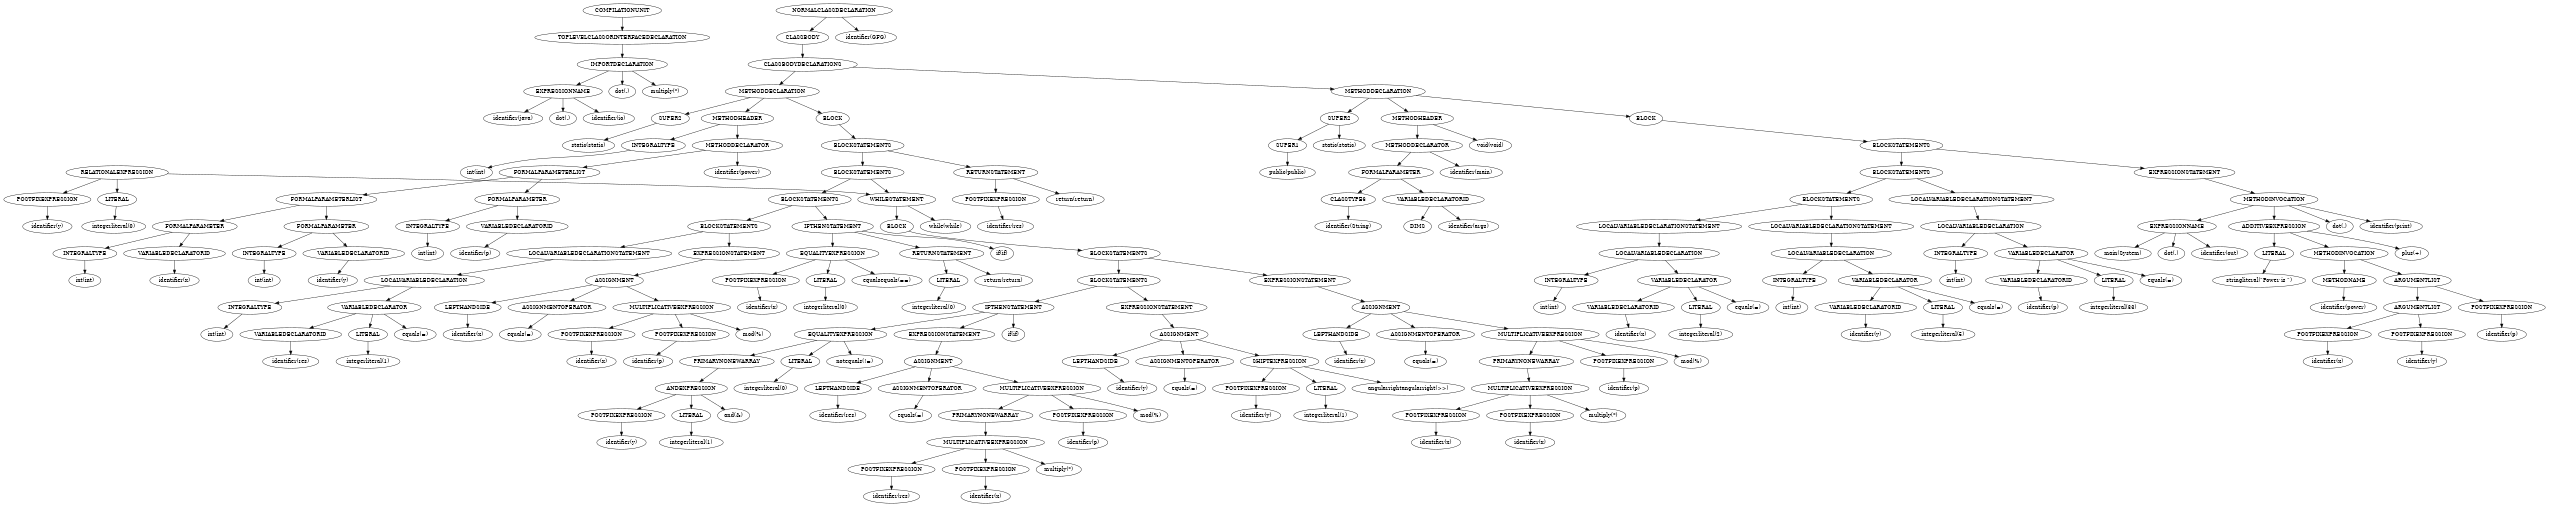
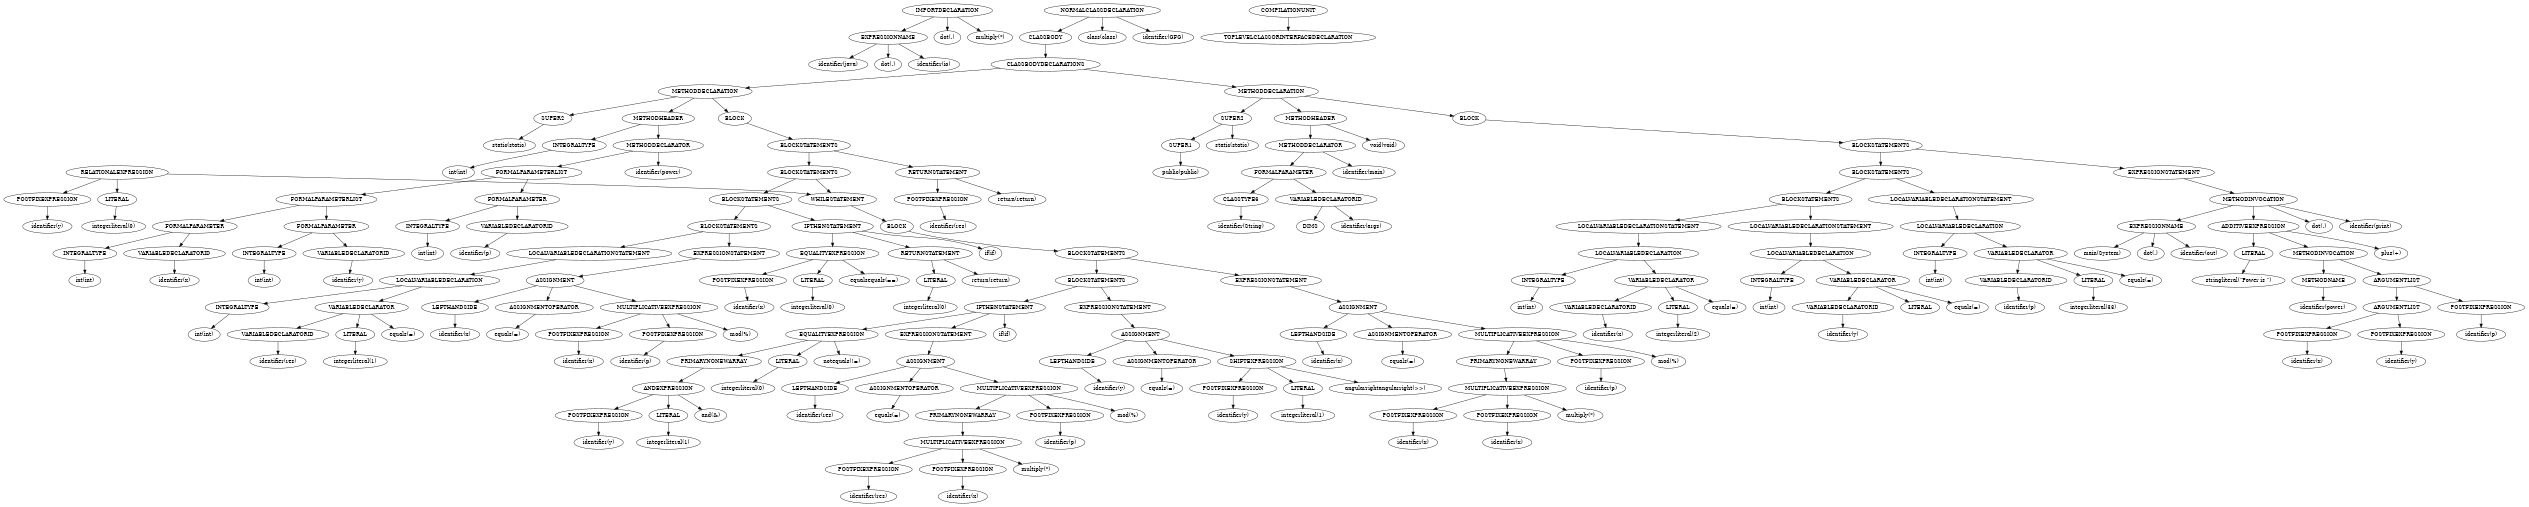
node "class(class)": added
edge "TOPLEVELCLASSORINTERFACEDECLARATION" -> "IMPORTDECLARATION": removed
node "while(while)": removed
node "integerliteral(5)": removed
